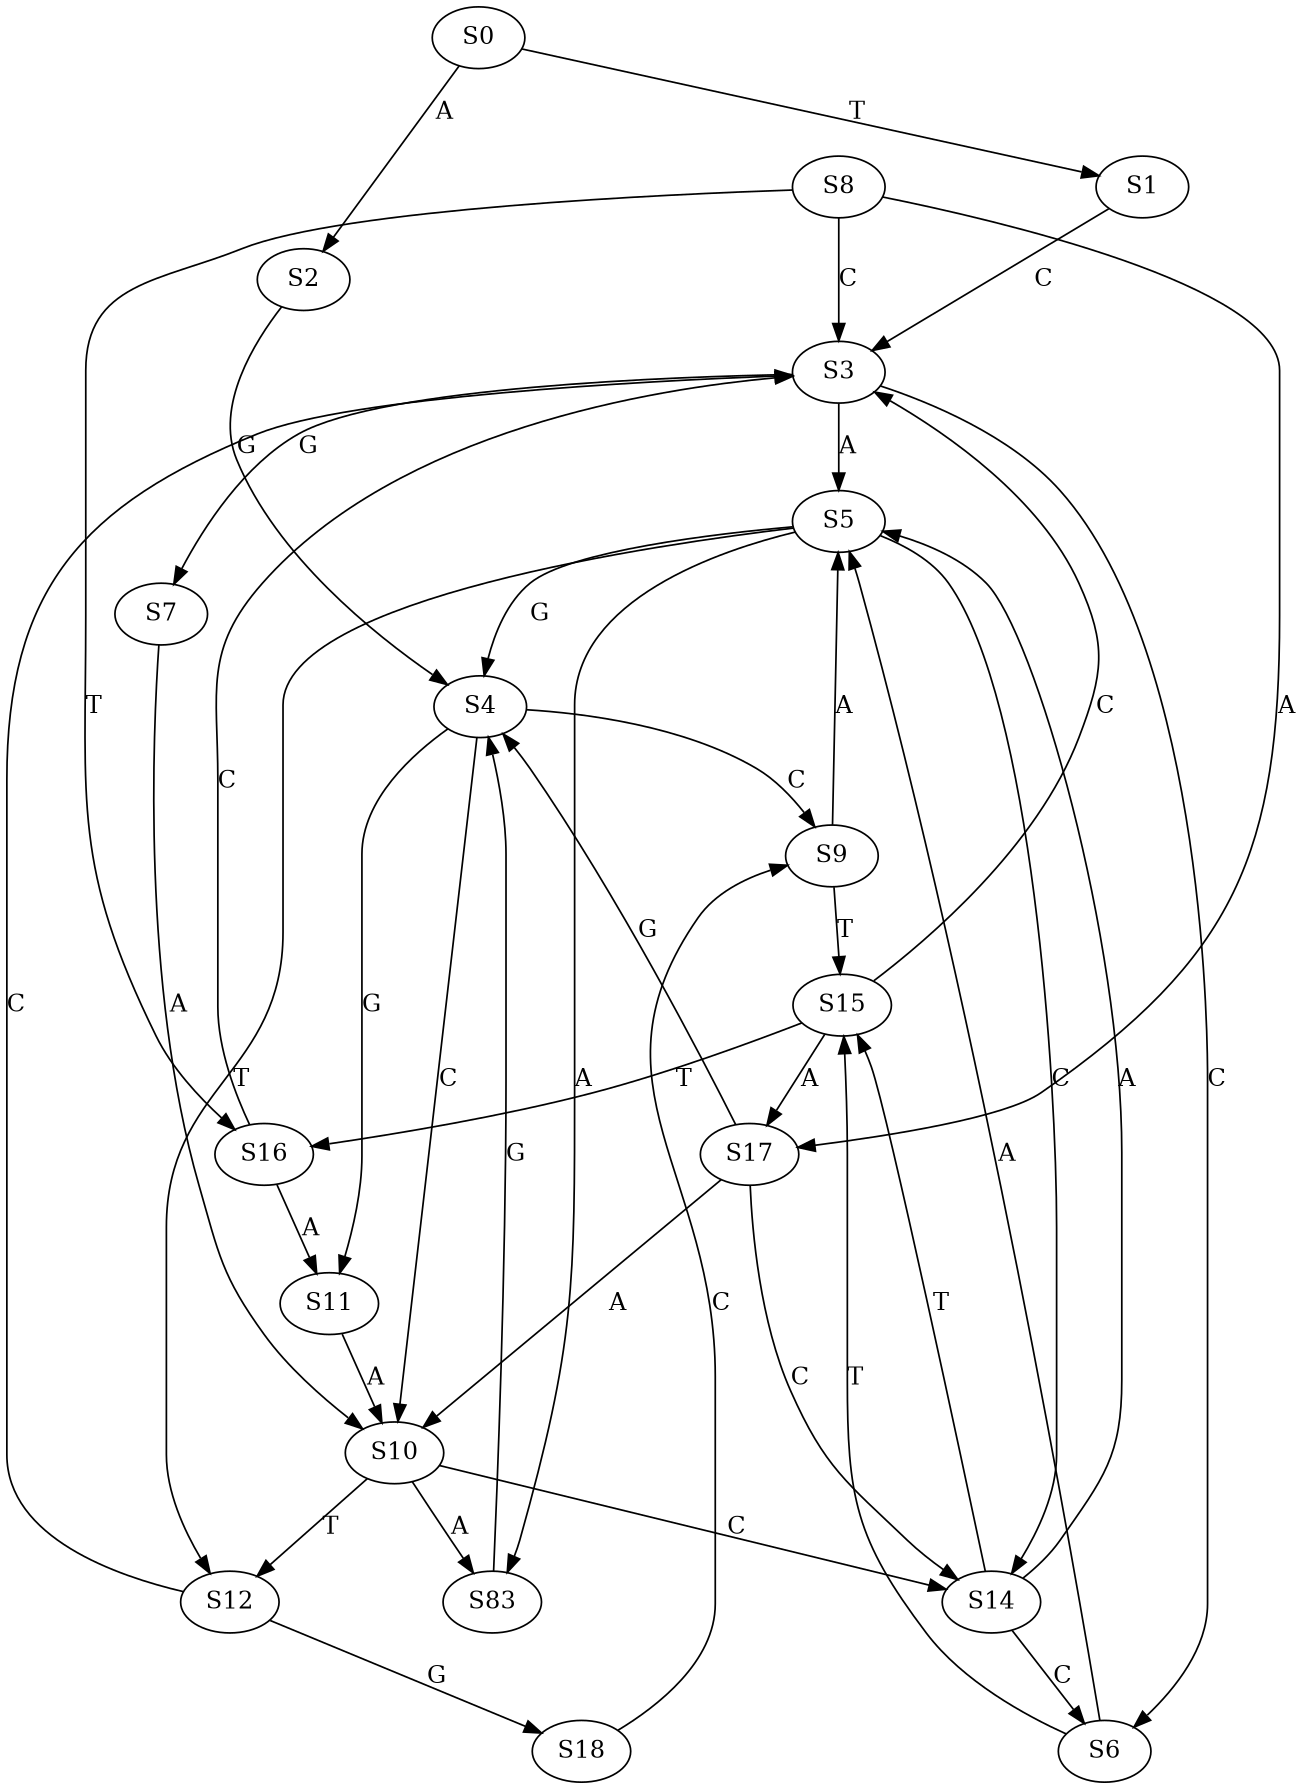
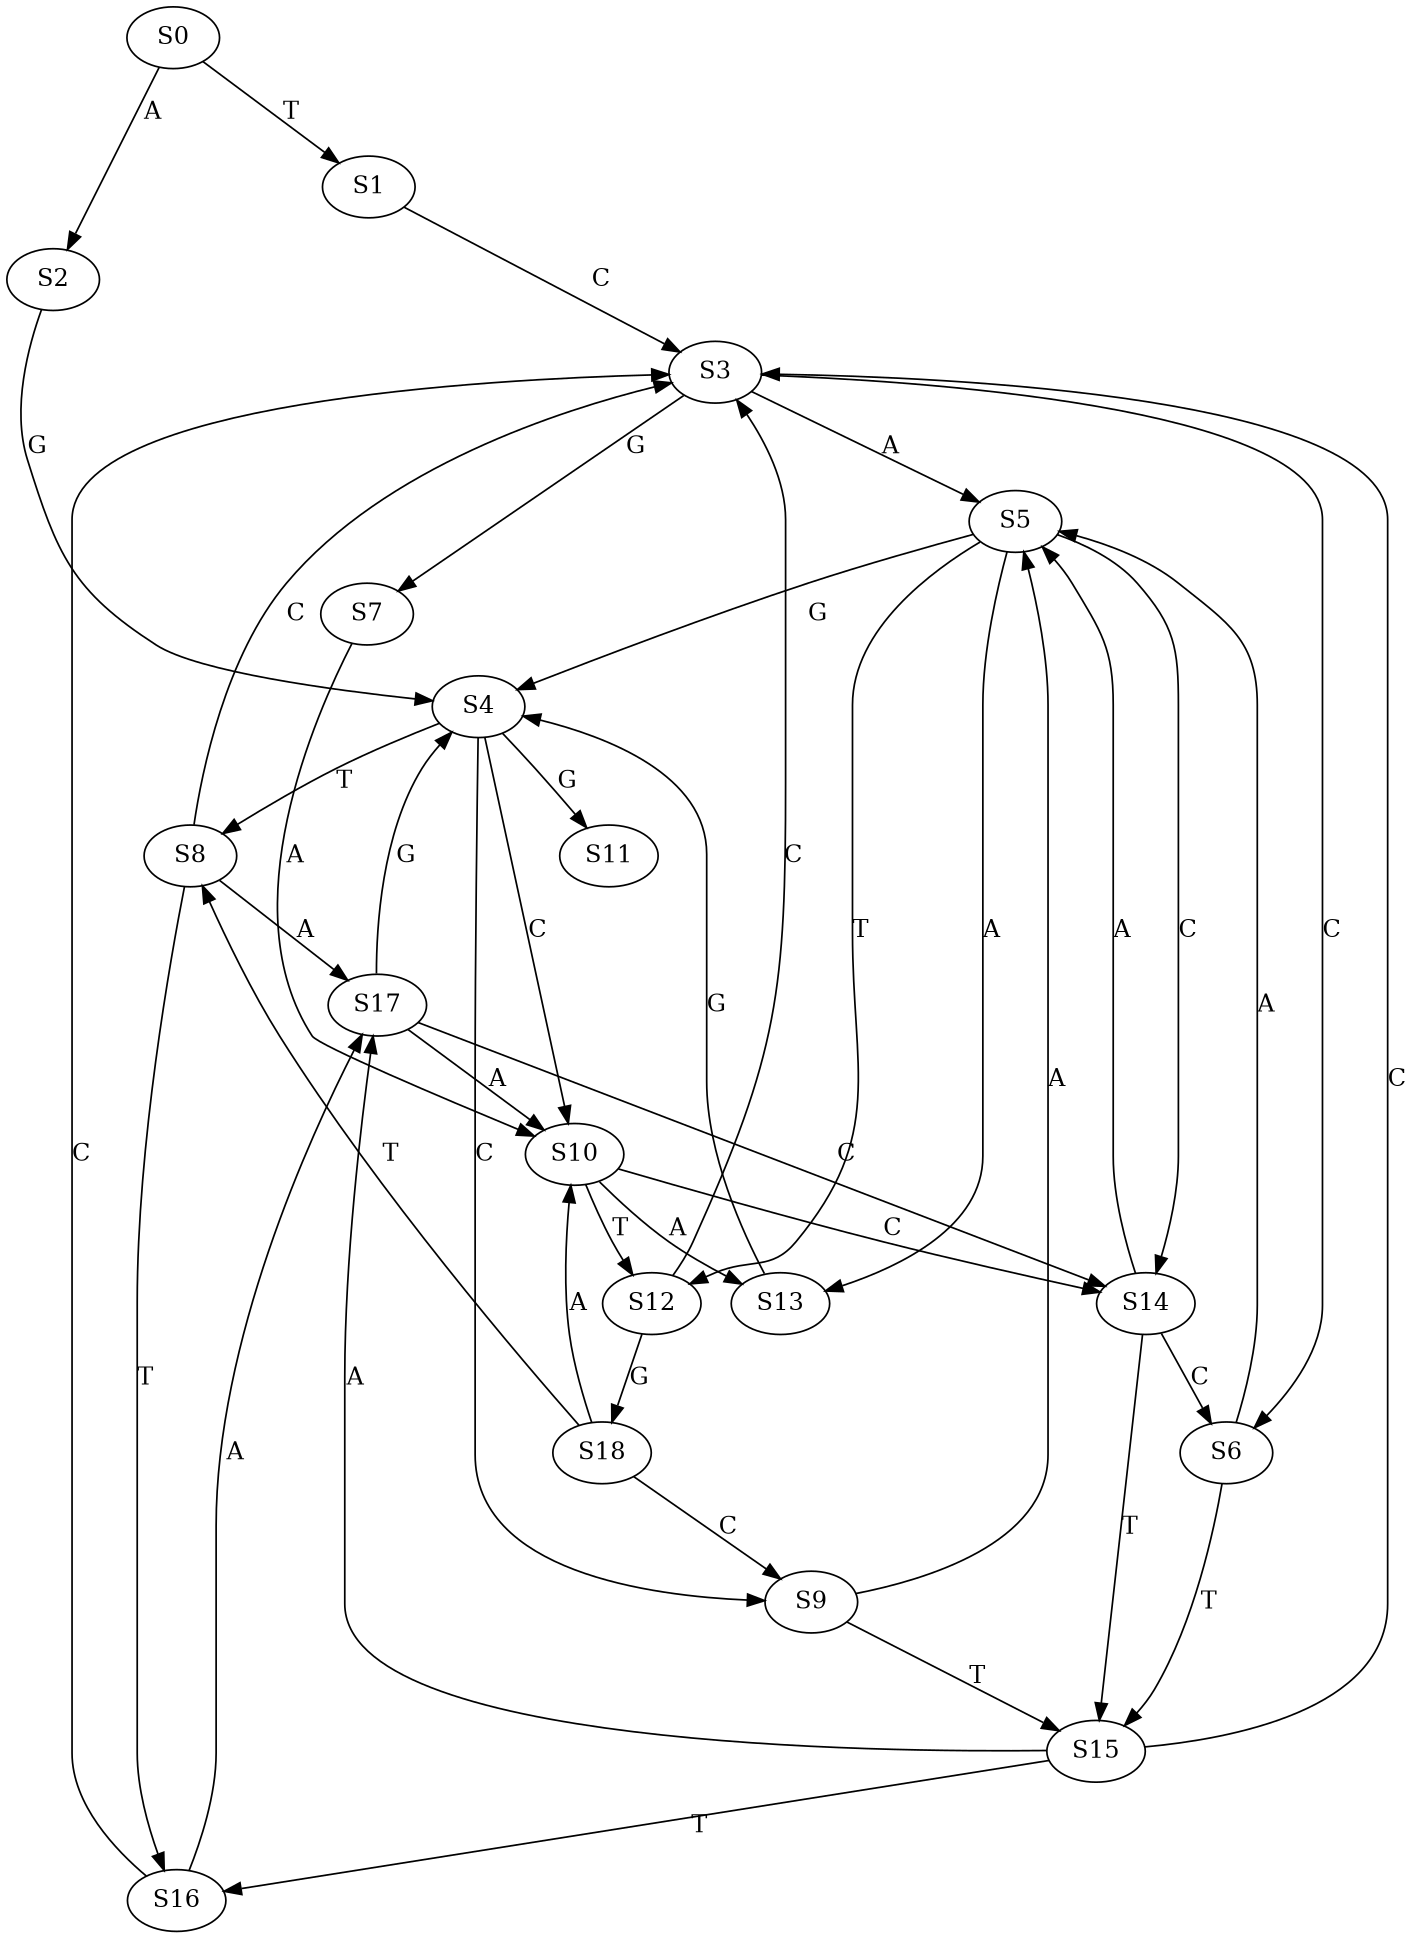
edge "S4" -> "S8": added, label "T"
edge "S18" -> "S8": added, label "T"
edge "S16" -> "S11": now "S16" -> "S17"
edge "S11" -> "S10": now "S18" -> "S10"
node "S83": label "S83" -> "S13"
